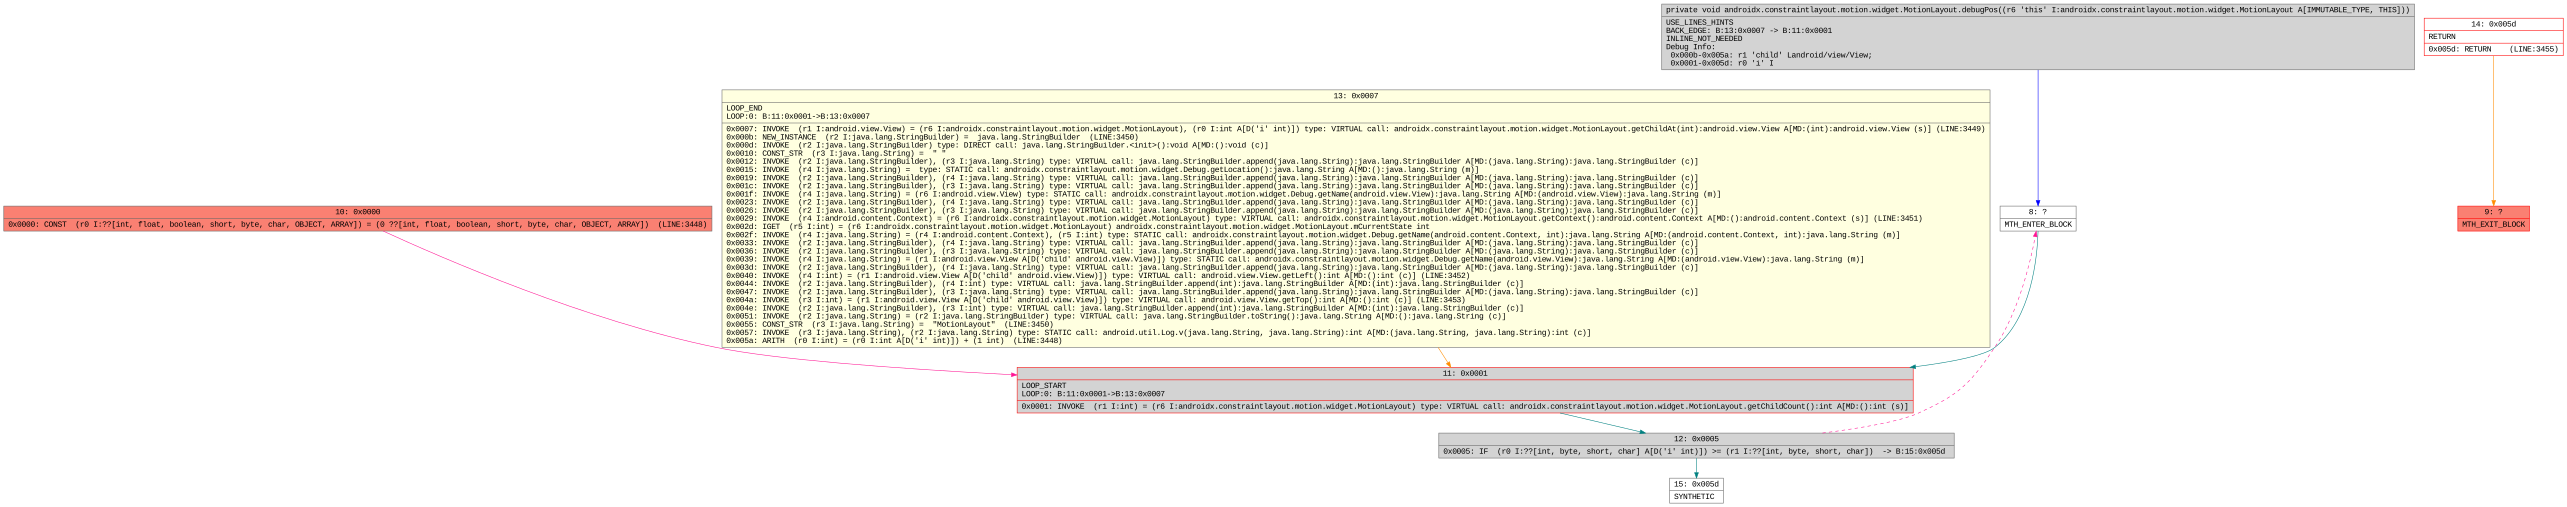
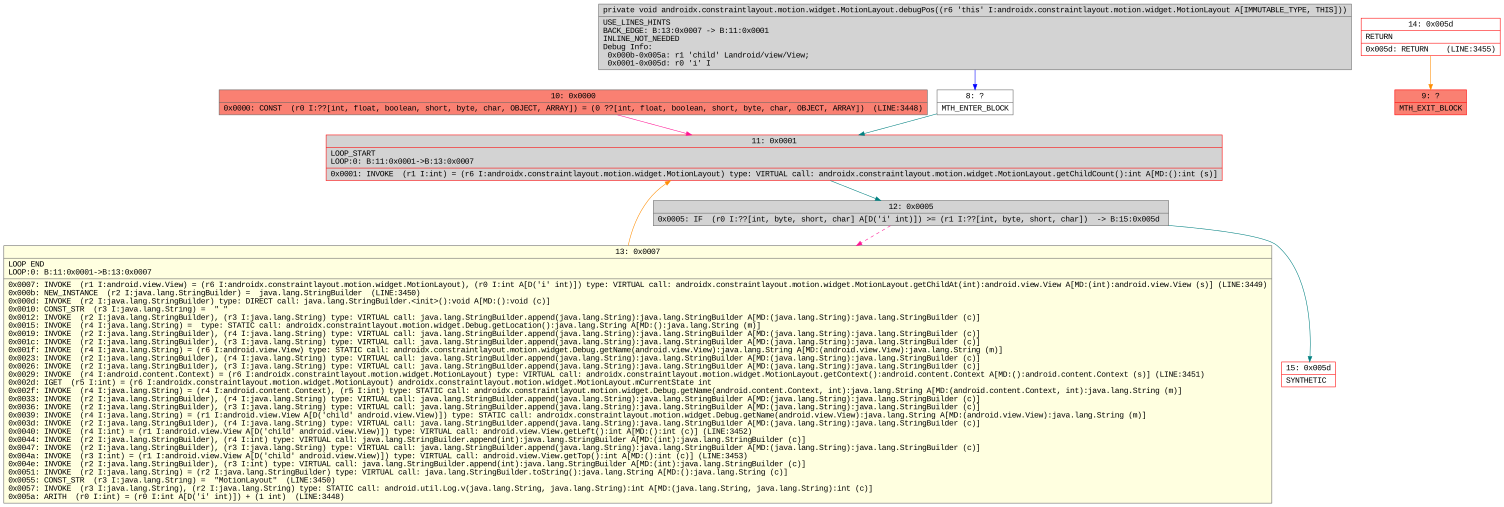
edge "12: 0x0005" -> "8: ?": now "12: 0x0005" -> "13: 0x0007"
node "15: 0x005d": color gray40 -> red
